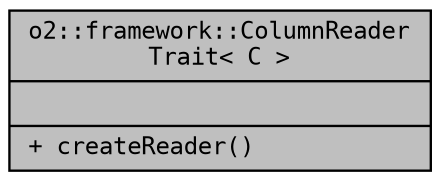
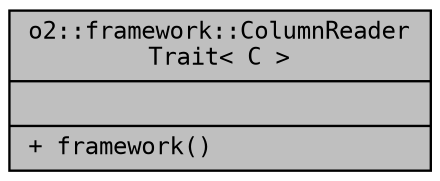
node "o2::framework::ColumnReader": text "+ createReader()" -> "+ framework()"
